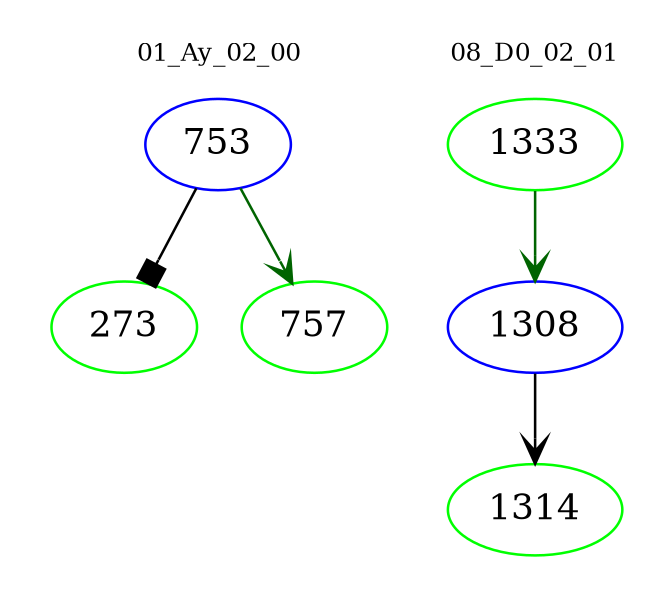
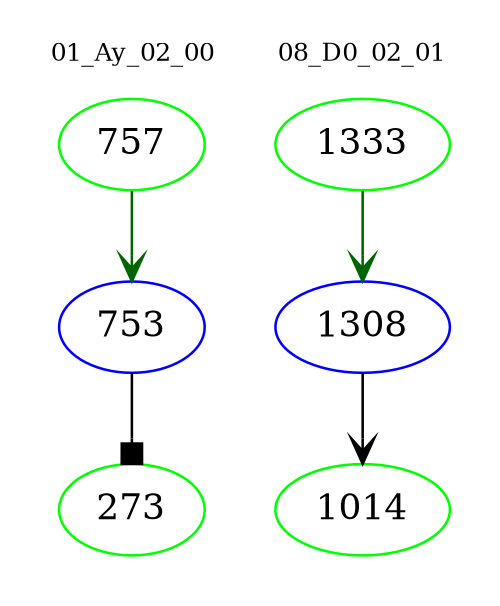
edge "753" -> "757": reversed
node "1314": label "1314" -> "1014"
